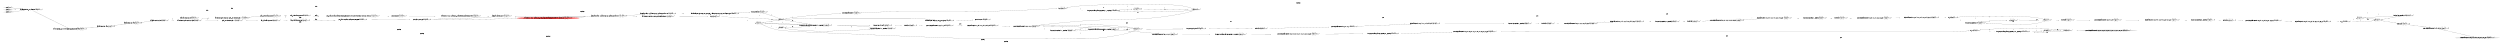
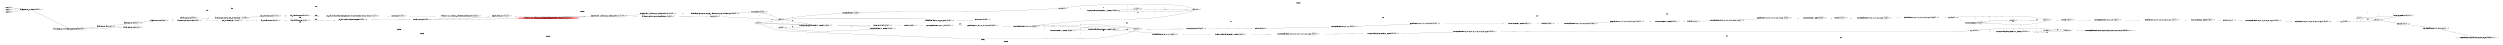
node "final KStream<Integer,String> stream1@@@7@@@['0', '0', '1']": added
